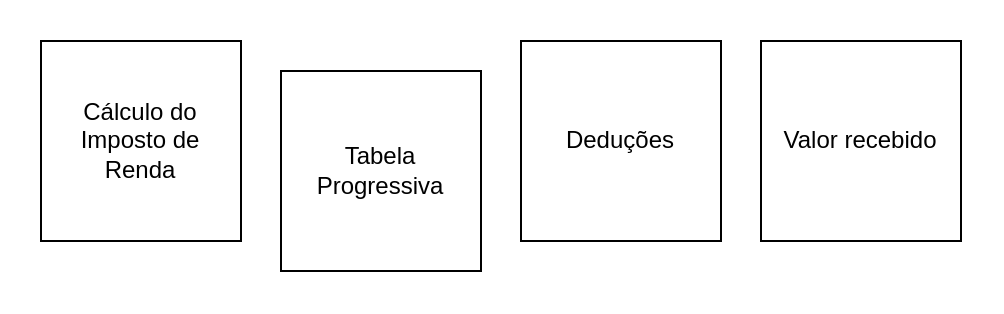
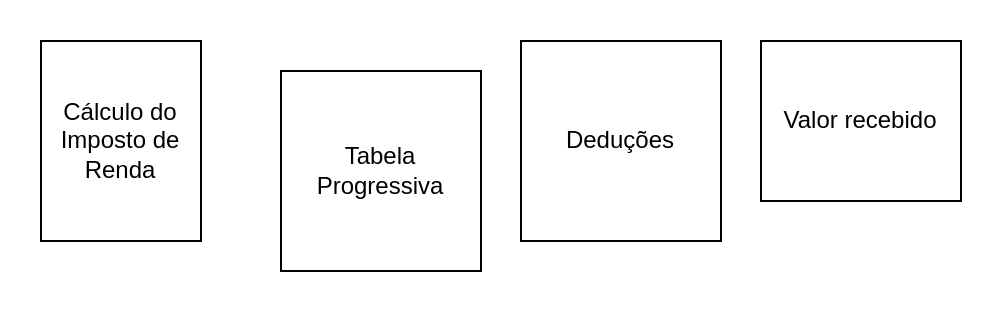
node "Cálculo do Imposto de Renda": size 200x200 -> 160x200
node "Valor recebido": size 200x200 -> 200x160
